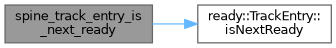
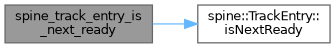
node "ready::TrackEntry:: isNextReady": label "ready::TrackEntry:: isNextReady" -> "spine::TrackEntry:: isNextReady"
